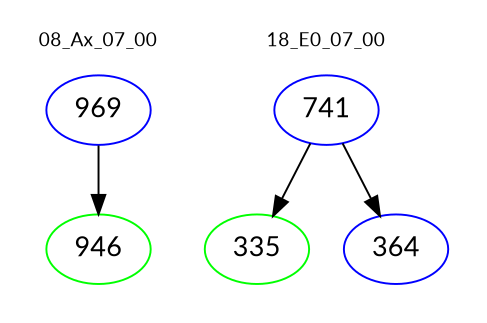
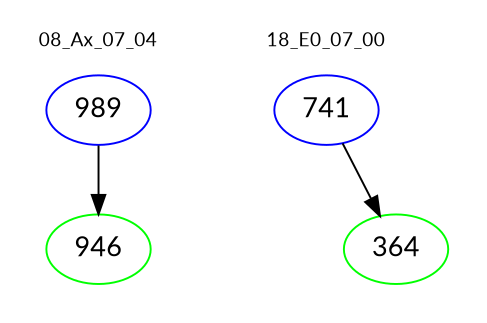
cluster "08_Ax_07_00": label "08_Ax_07_00" -> "08_Ax_07_04"
node "969": label "969" -> "989"
node "335": removed
node "364": color blue -> green
